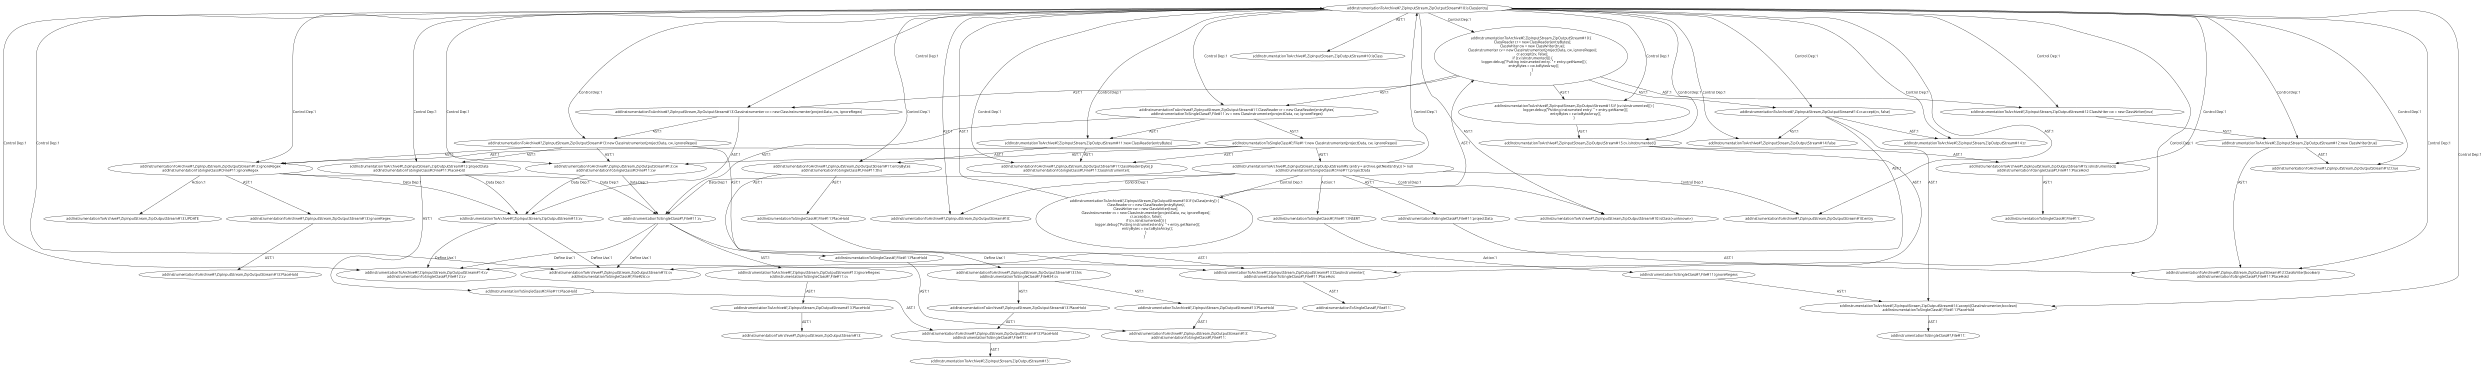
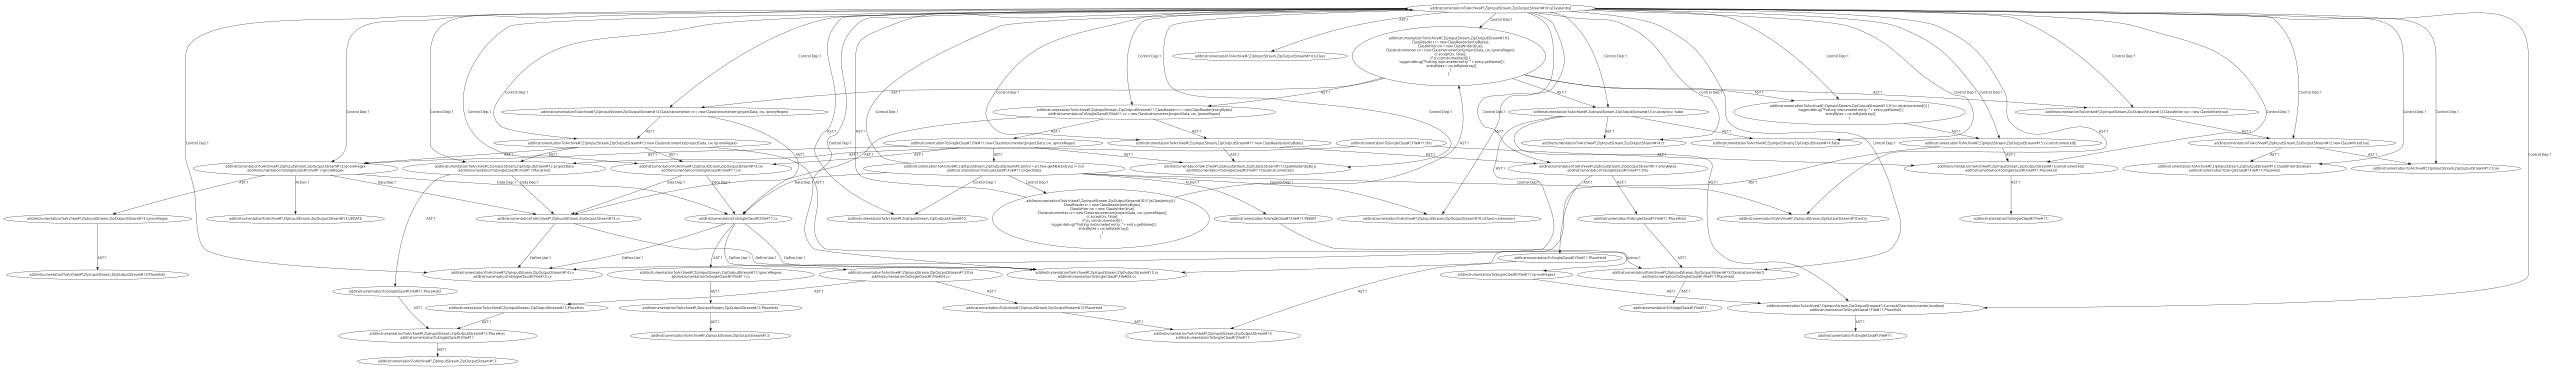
node "addInstrumentationToSingleClass#?,File#11:this": added
node "addInstrumentationToSingleClass#?,File#11:projectData": removed
